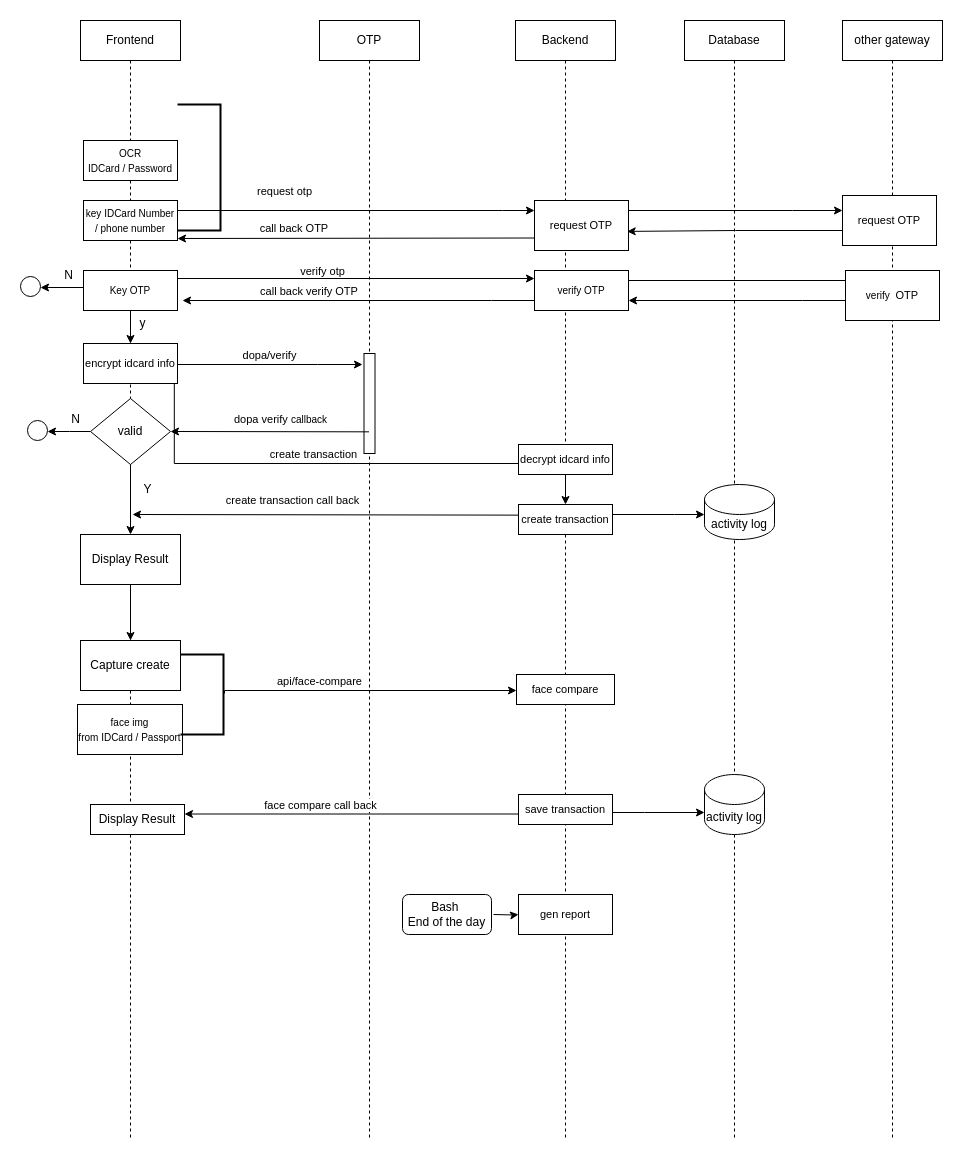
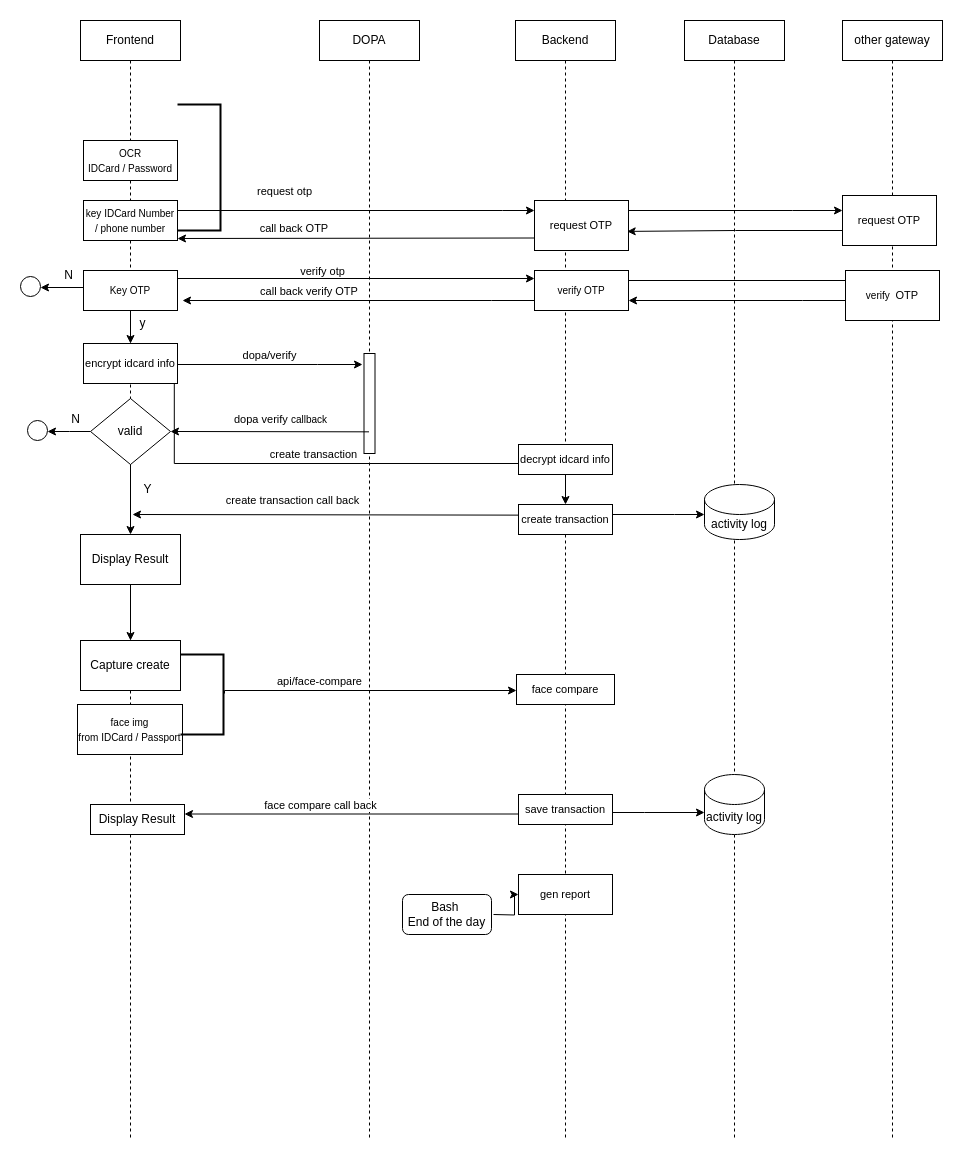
node "OTP": label "OTP" -> "DOPA"
node "gen report": moved (566, 915) -> (566, 895)
